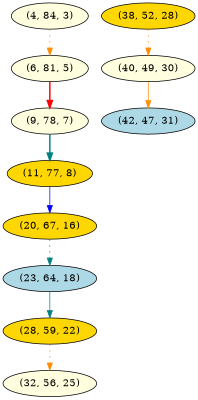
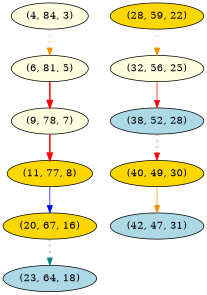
node "(38, 52, 28)": fillcolor gold -> lightblue
edge "(38, 52, 28)" -> "(40, 49, 30)": color darkorange -> red
node "(40, 49, 30)": fillcolor lightyellow -> gold
edge "(32, 56, 25)" -> "(38, 52, 28)": added
edge "(9, 78, 7)" -> "(11, 77, 8)": color teal -> red
edge "(23, 64, 18)" -> "(28, 59, 22)": removed
